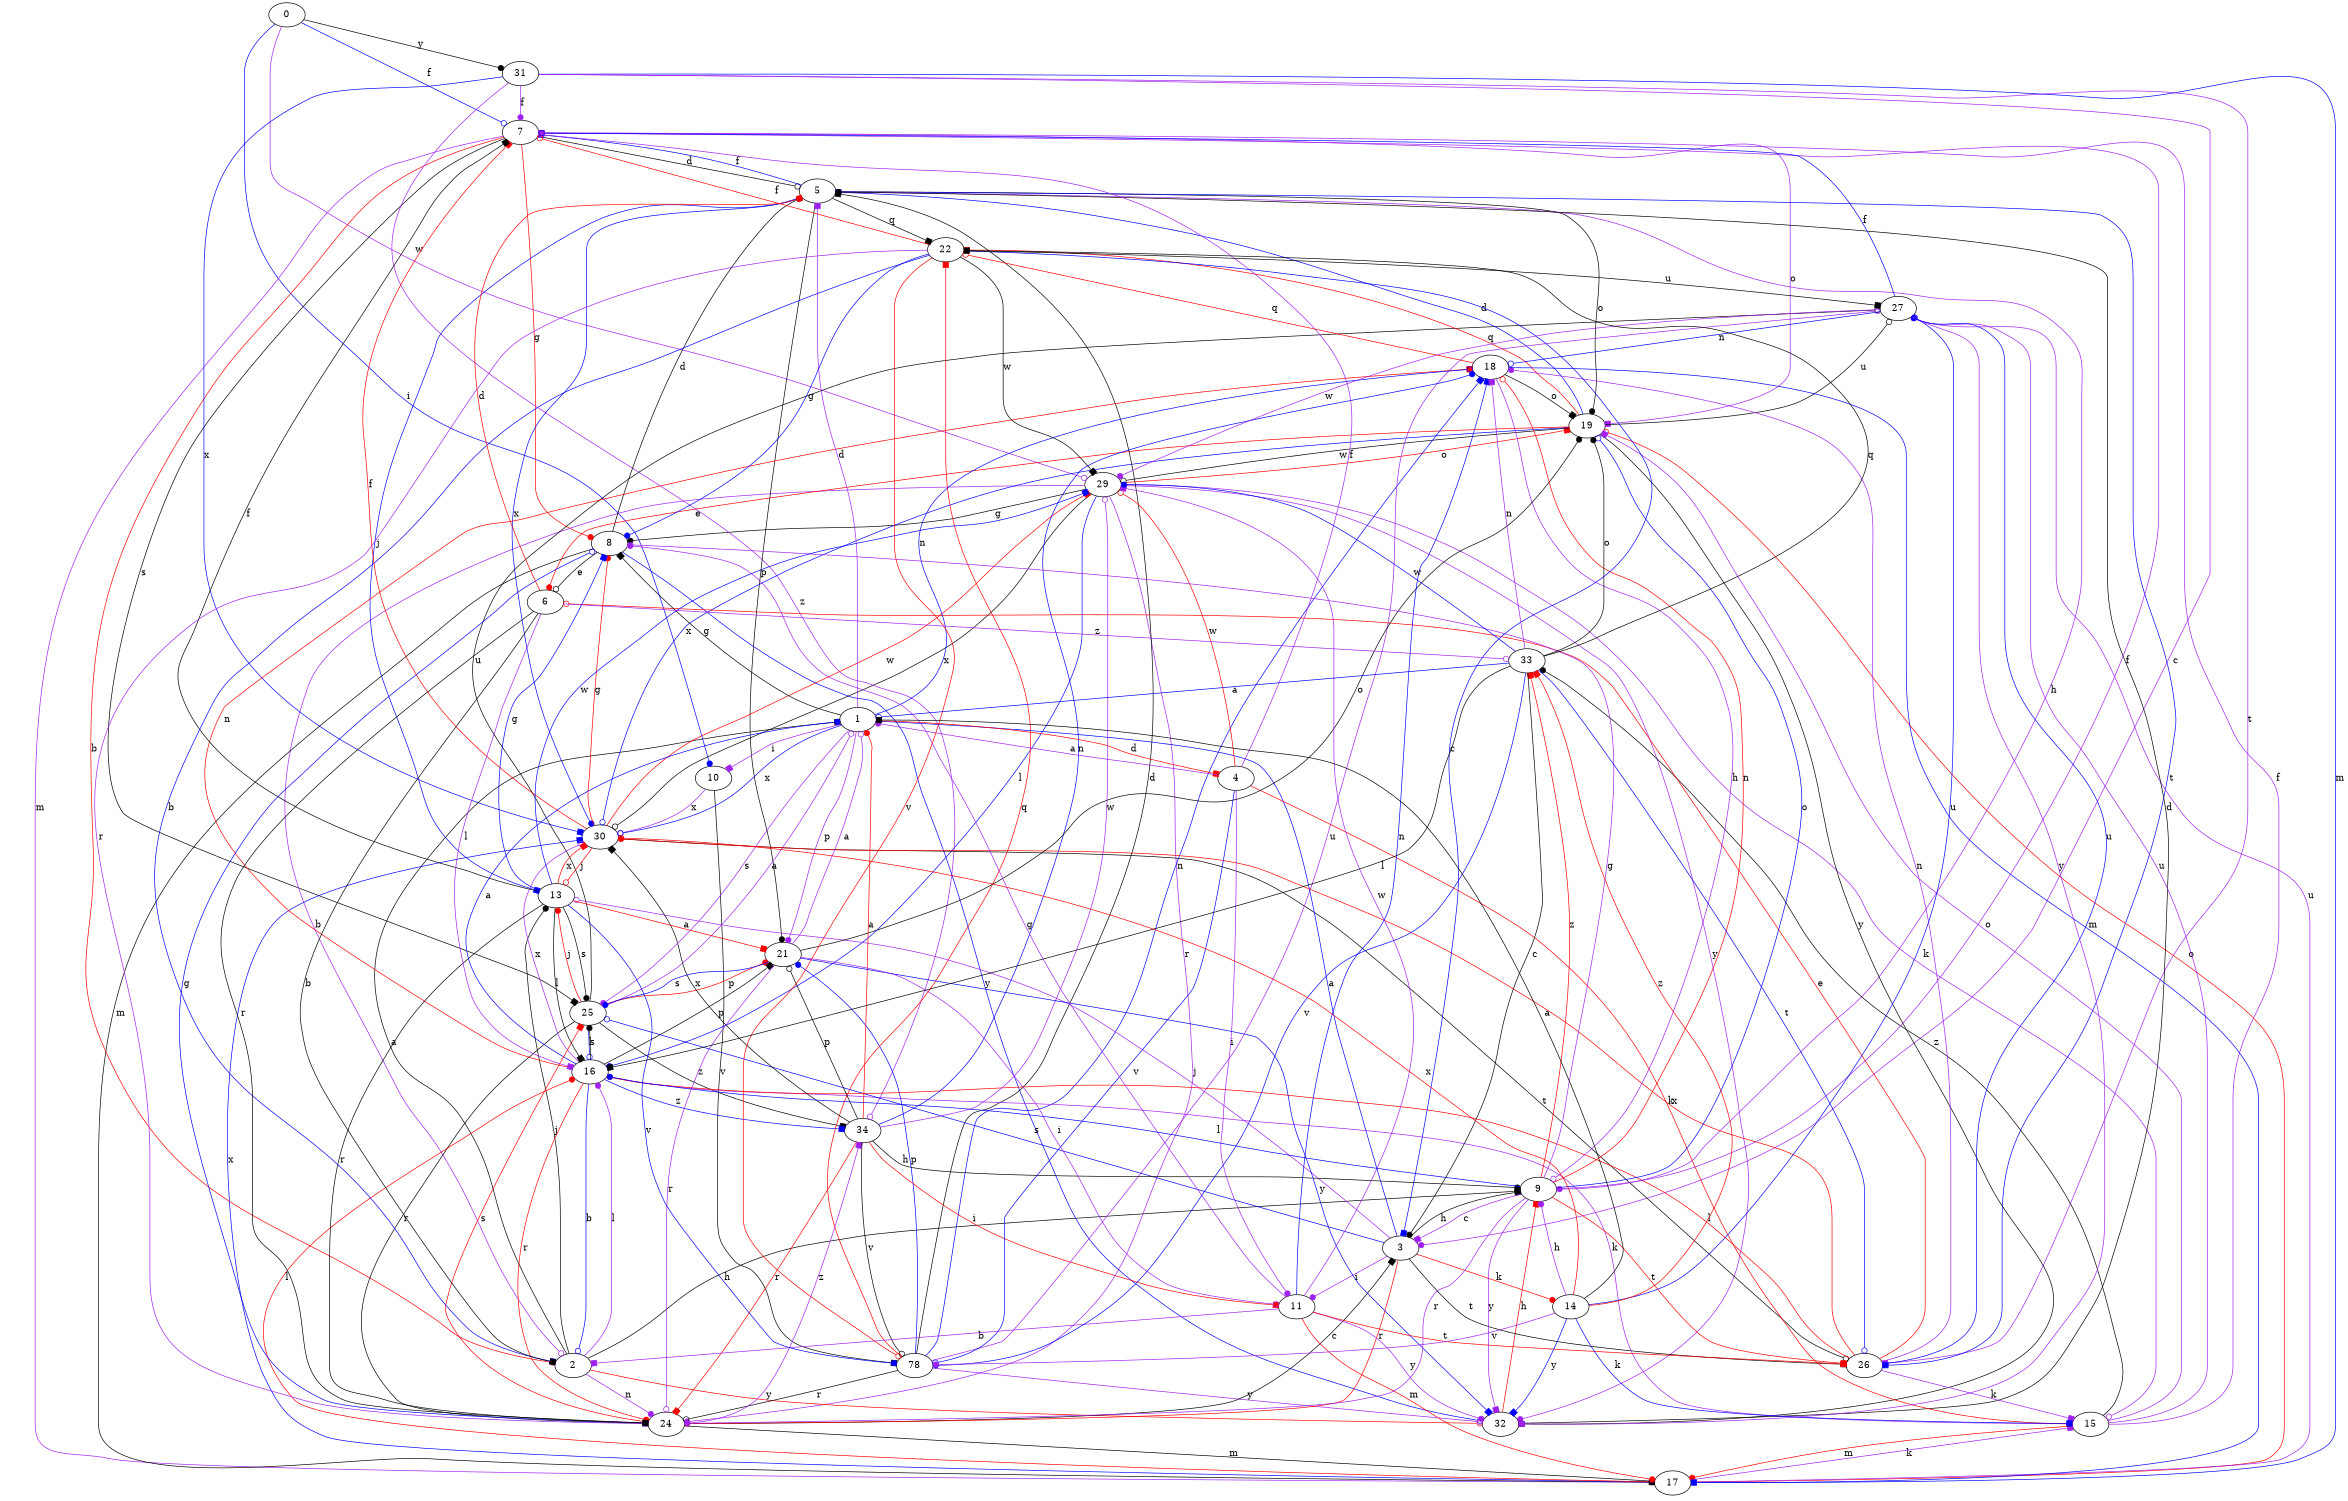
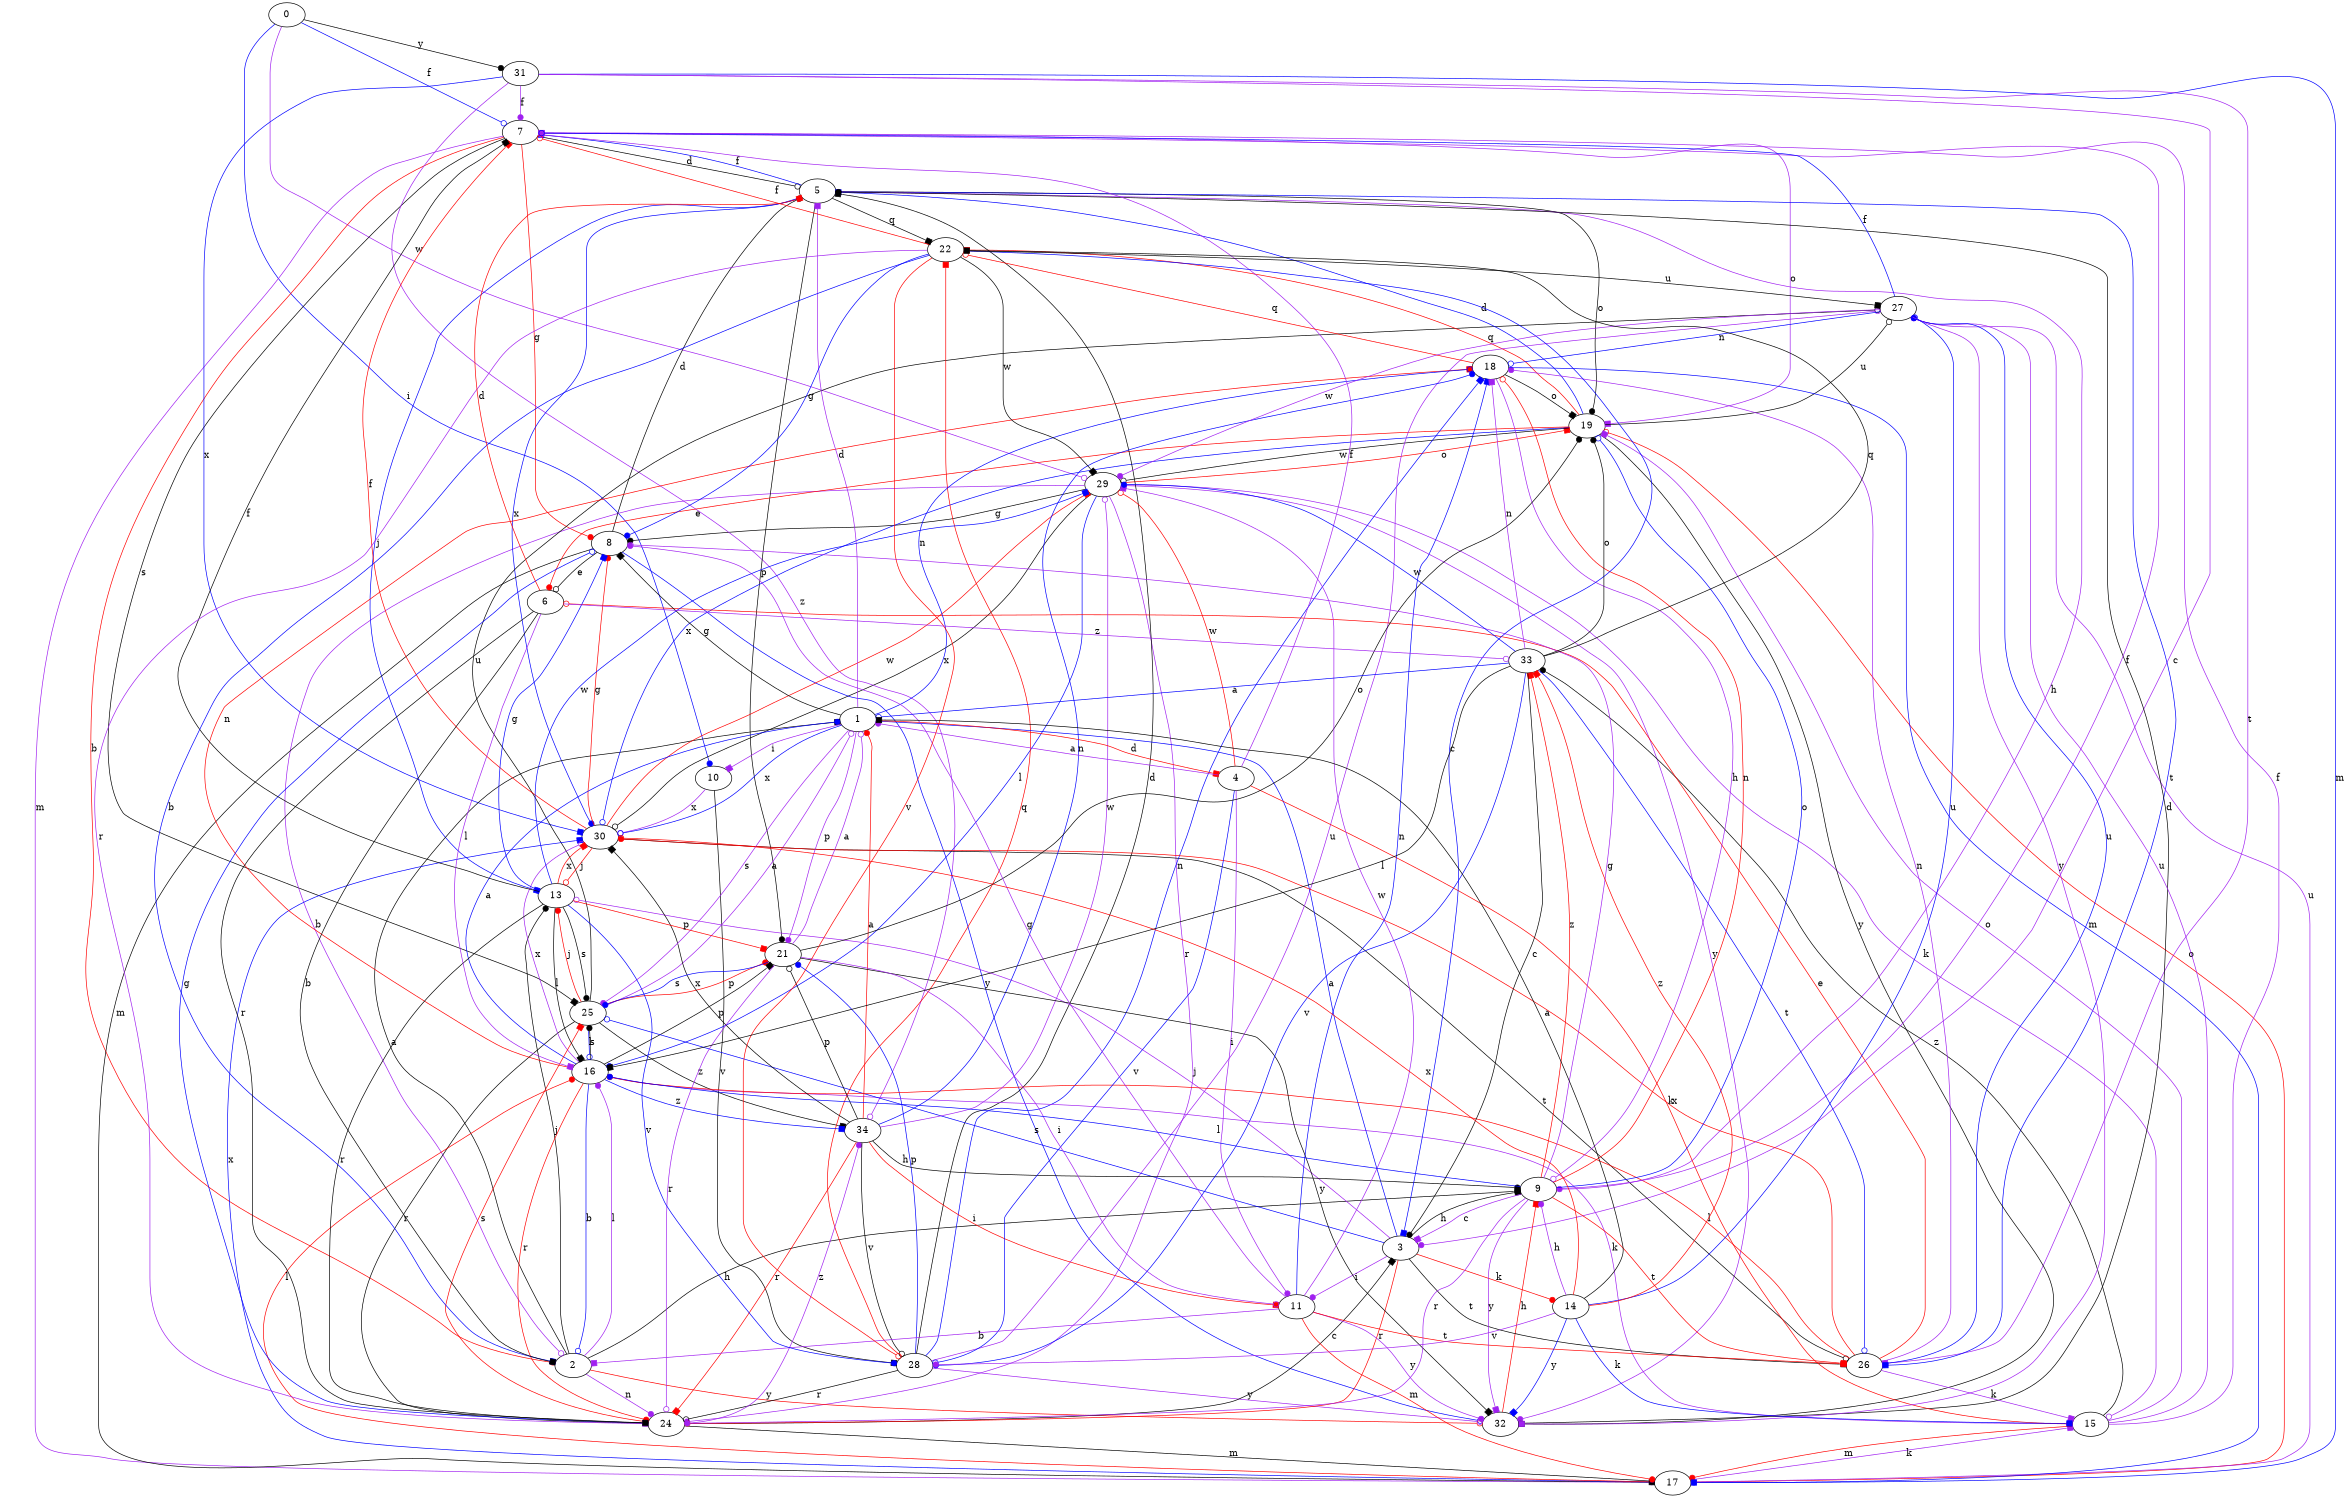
edge "13" -> "21": label "a" -> "p"
edge "21" -> "32": color blue -> black
edge "24" -> "34": arrowhead box -> dot
node "78": label "78" -> "28"
